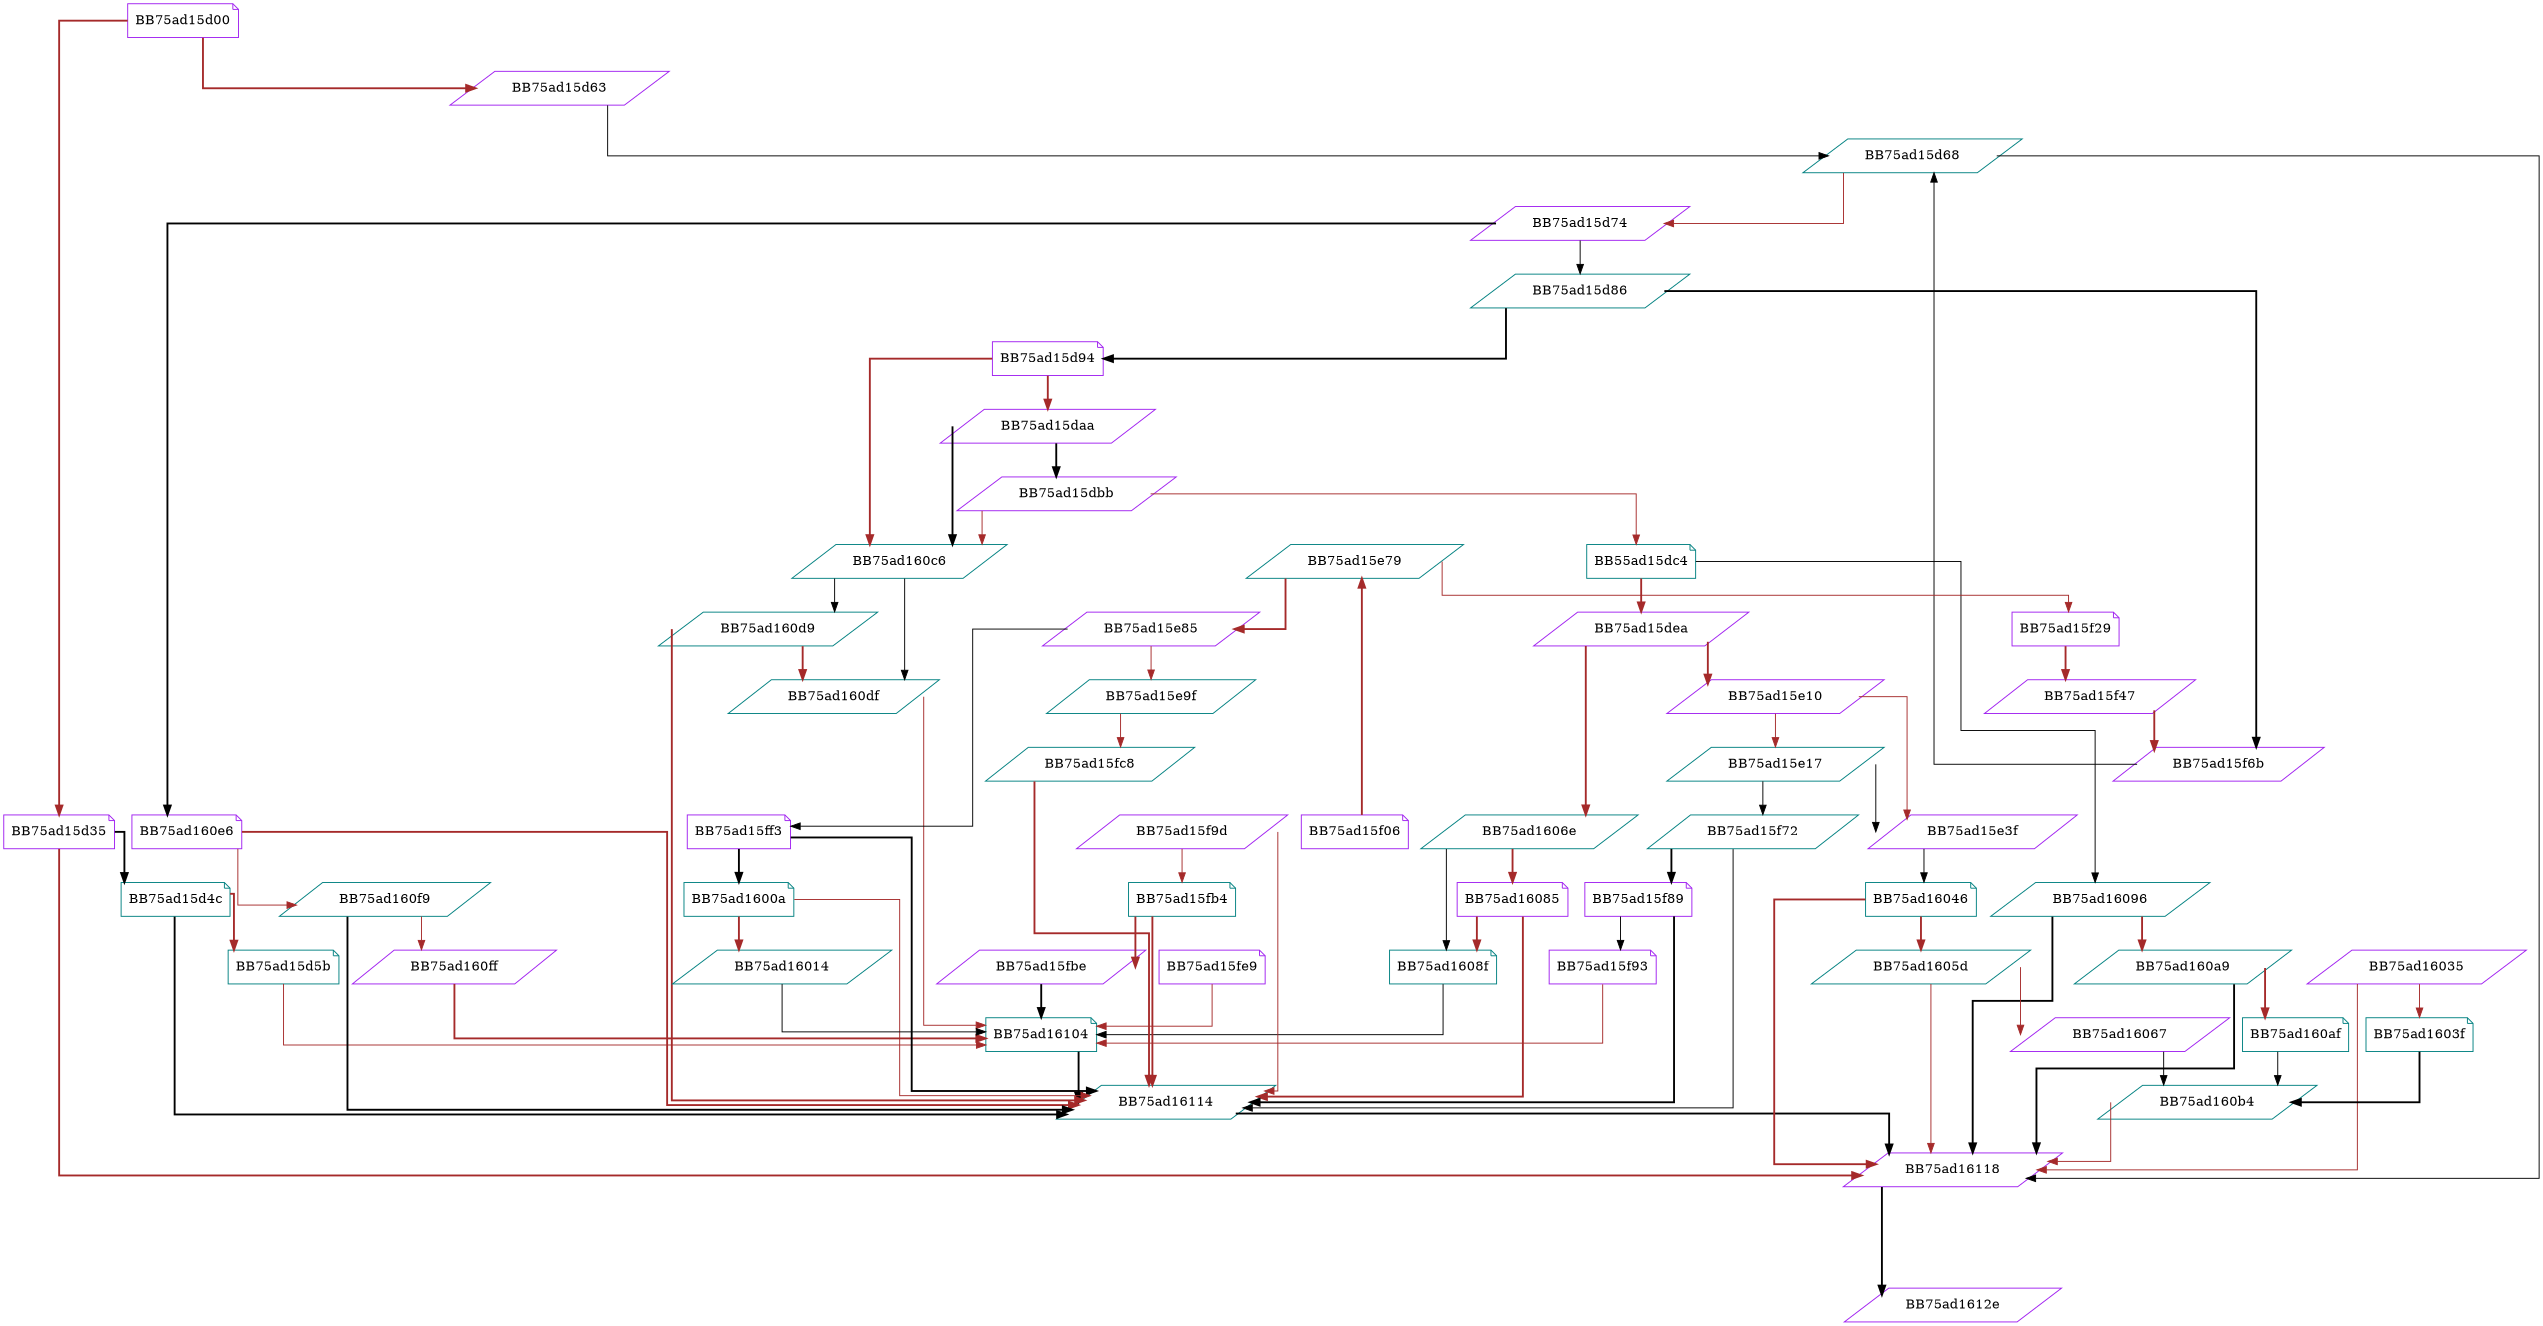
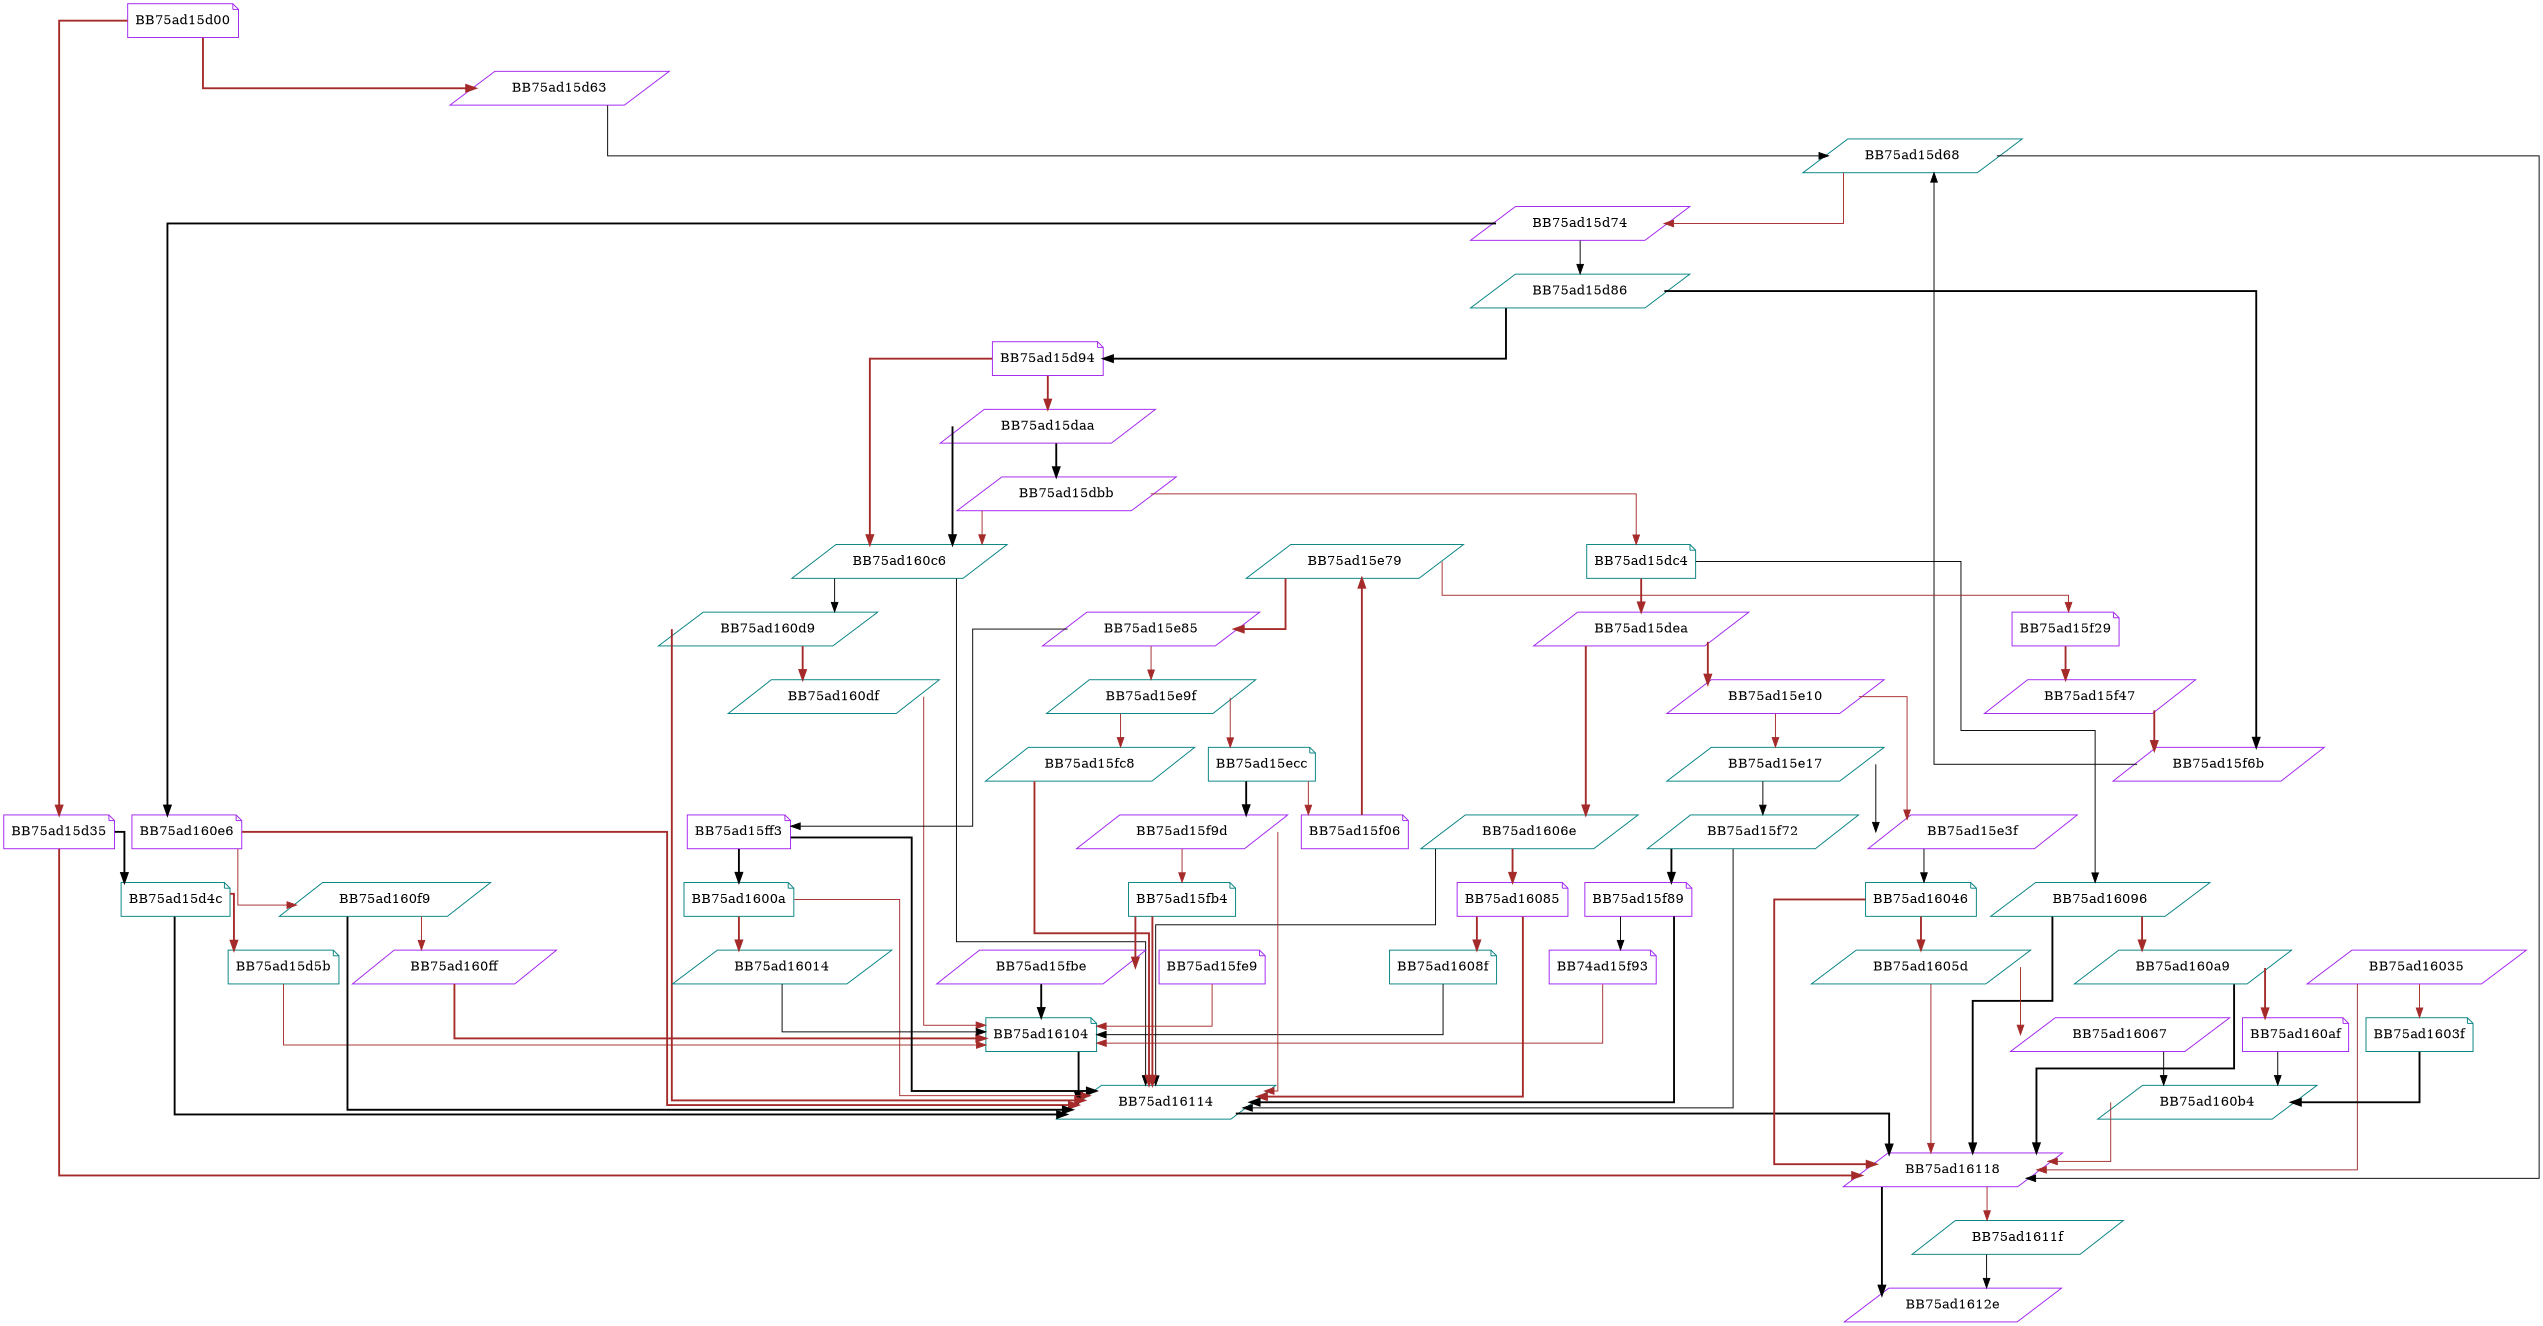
node "BB55ad15dc4": label "BB55ad15dc4" -> "BB75ad15dc4"
edge "BB75ad160c6" -> "BB75ad160df": now "BB75ad160c6" -> "BB75ad16114"
node "BB75ad15ecc": added
edge "BB75ad1606e" -> "BB75ad1608f": now "BB75ad1606e" -> "BB75ad16114"
node "BB75ad15f93": label "BB75ad15f93" -> "BB74ad15f93"
node "BB75ad160af": color teal -> purple
node "BB75ad1611f": added
